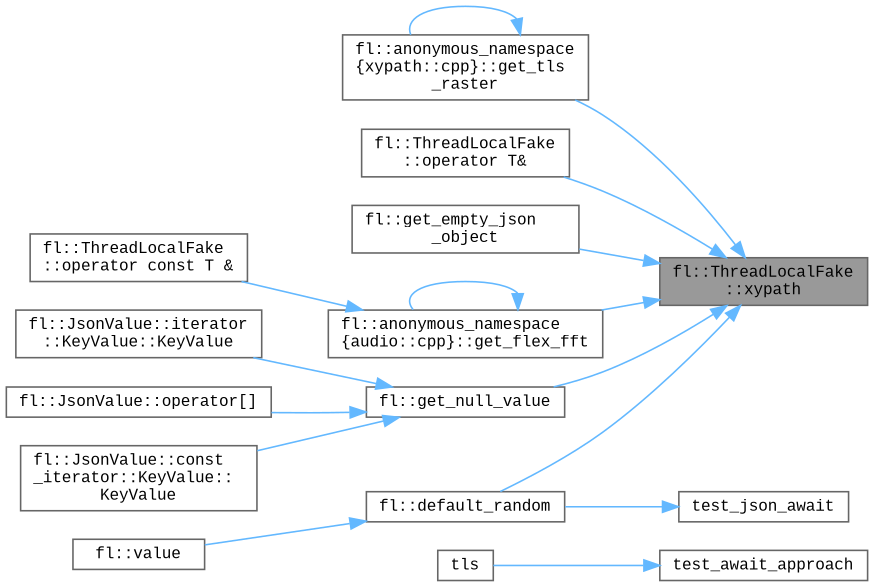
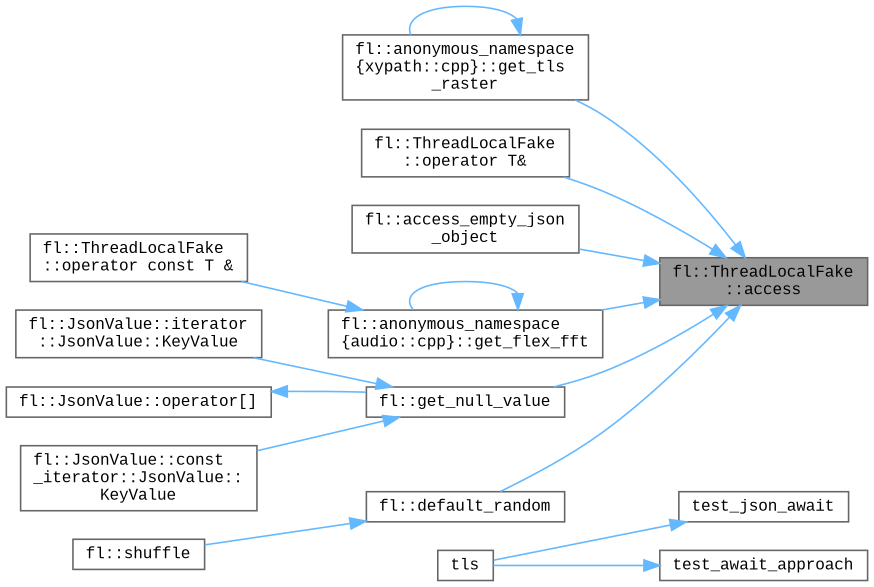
node "fl::get_empty_json _object": label "fl::get_empty_json _object" -> "fl::access_empty_json _object"
node "fl::ThreadLocalFake ::xypath": label "fl::ThreadLocalFake ::xypath" -> "fl::ThreadLocalFake ::access"
node "fl::JsonValue::iterator ::KeyValue::KeyValue": label "fl::JsonValue::iterator ::KeyValue::KeyValue" -> "fl::JsonValue::iterator ::JsonValue::KeyValue"
edge "fl::JsonValue::operator[]" -> "fl::get_null_value": reversed
node "fl::JsonValue::const _iterator::KeyValue:: KeyValue": label "fl::JsonValue::const _iterator::KeyValue:: KeyValue" -> "fl::JsonValue::const _iterator::JsonValue:: KeyValue"
edge "fl::default_random" -> "test_json_await": now "tls" -> "test_json_await"
node "fl::value": label "fl::value" -> "fl::shuffle"
